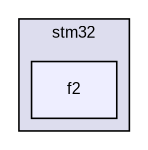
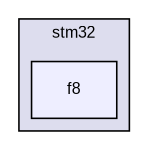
node "f2": label "f2" -> "f8"
